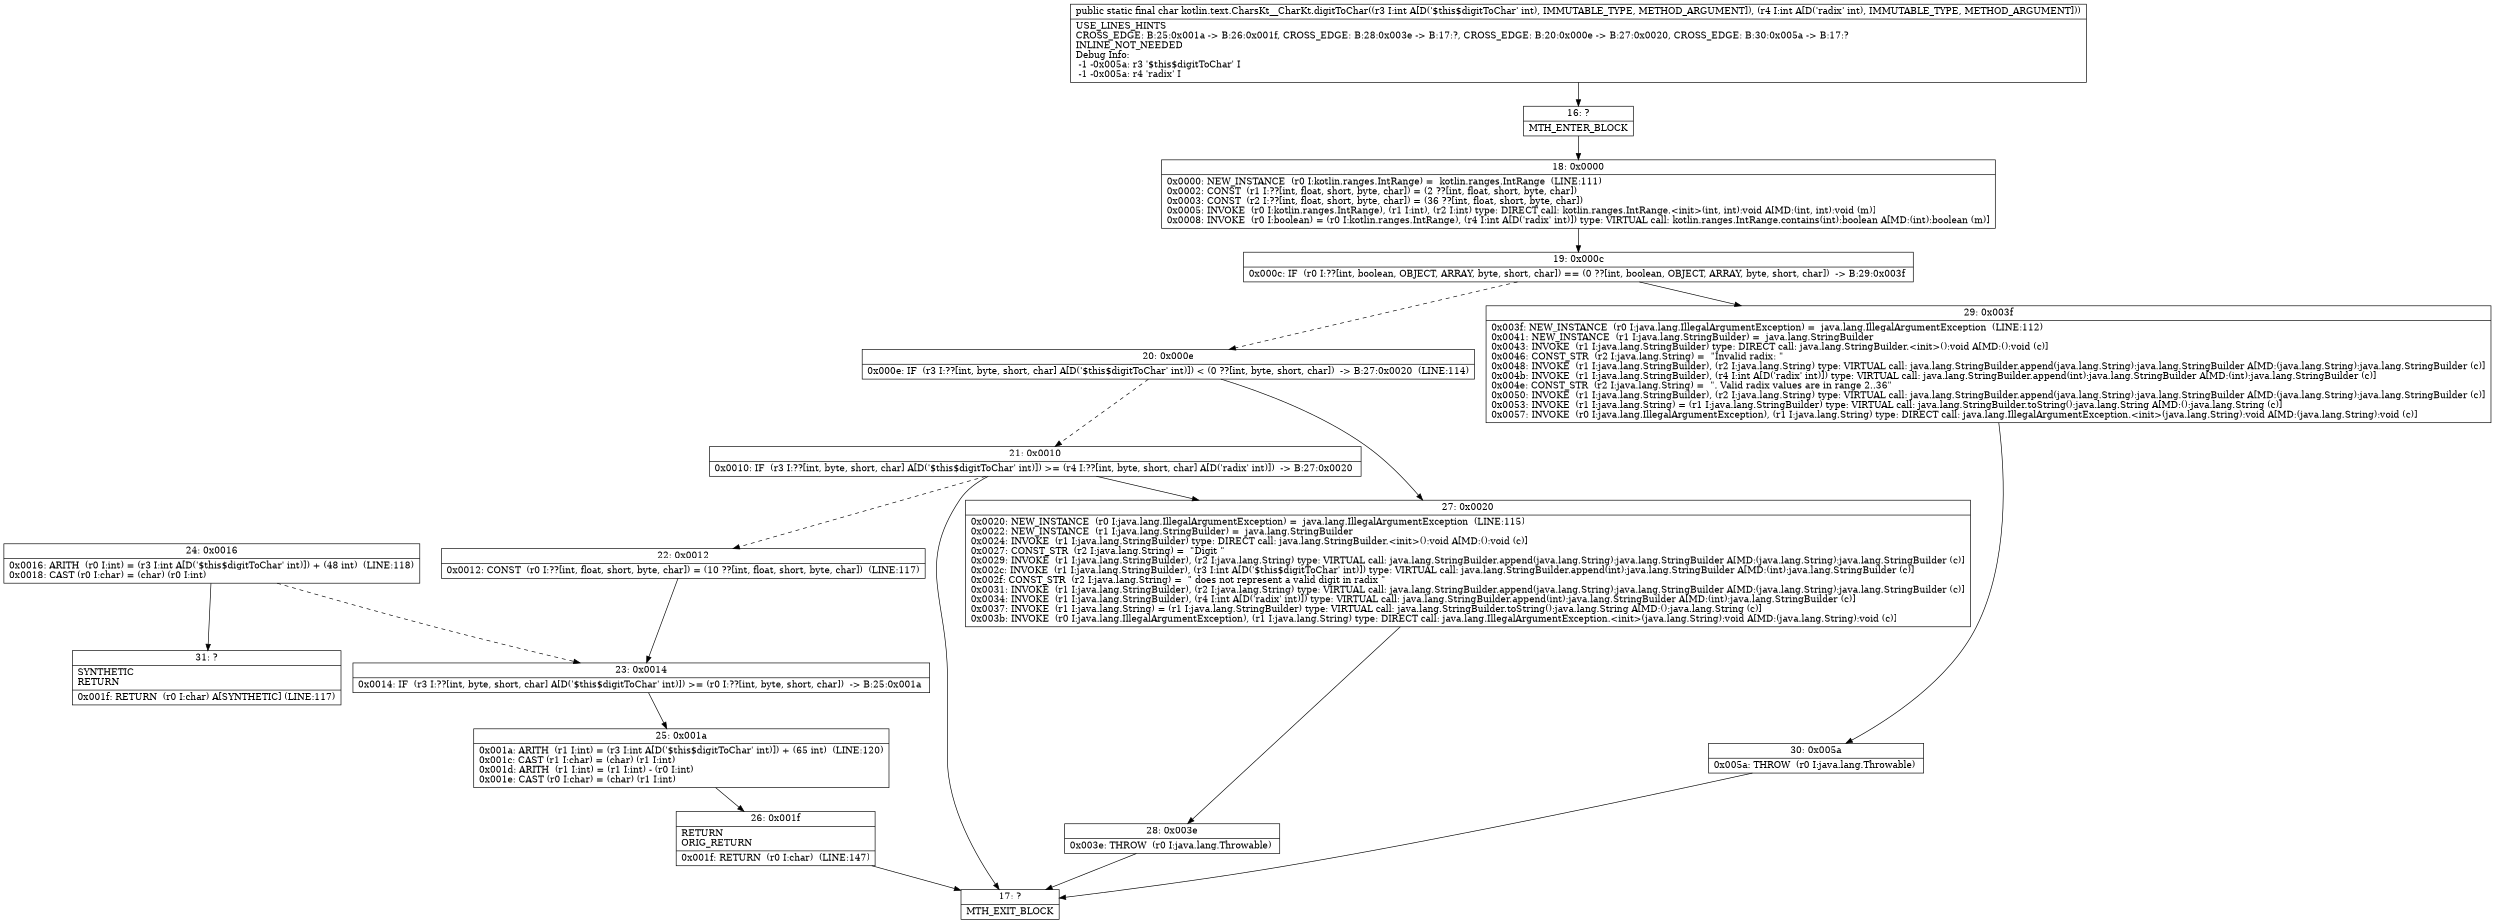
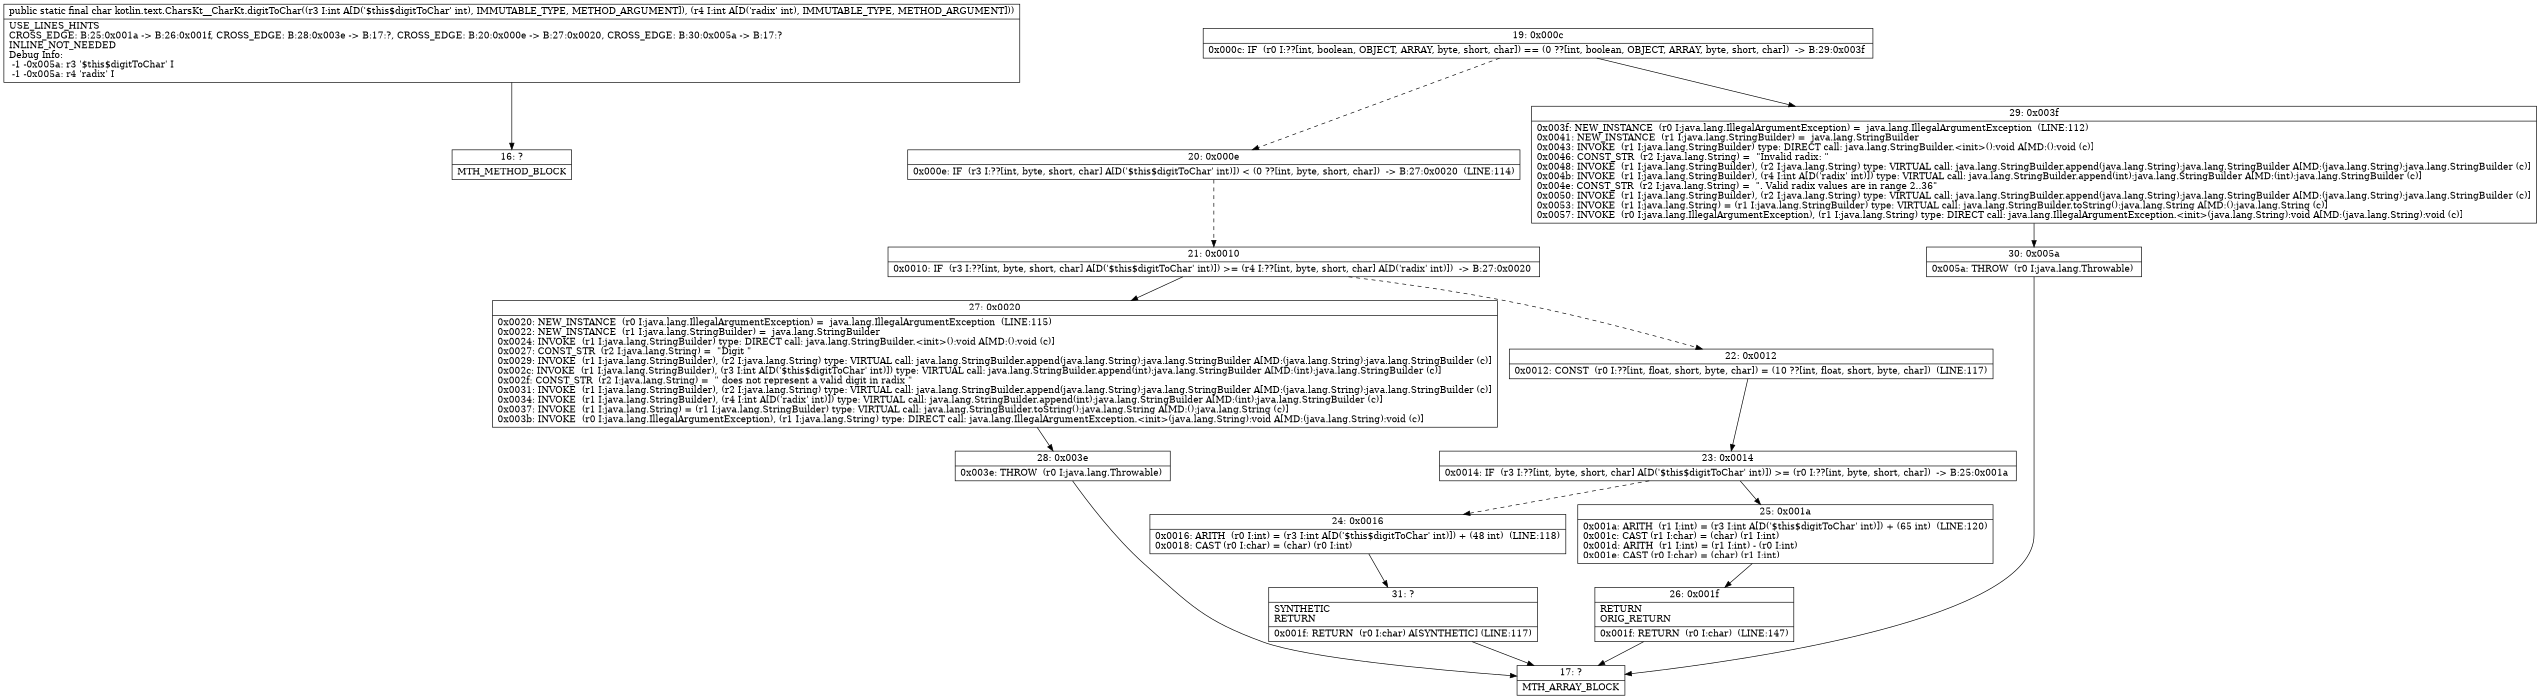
node "16: ?": text "MTH_ENTER_BLOCK" -> "MTH_METHOD_BLOCK"
node "18: 0x0000": removed
edge "20: 0x000e" -> "27: 0x0020": removed
edge "24: 0x0016" -> "23: 0x0014": reversed
edge "21: 0x0010" -> "17: ?": now "31: ?" -> "17: ?"
node "17: ?": text "MTH_EXIT_BLOCK" -> "MTH_ARRAY_BLOCK"
